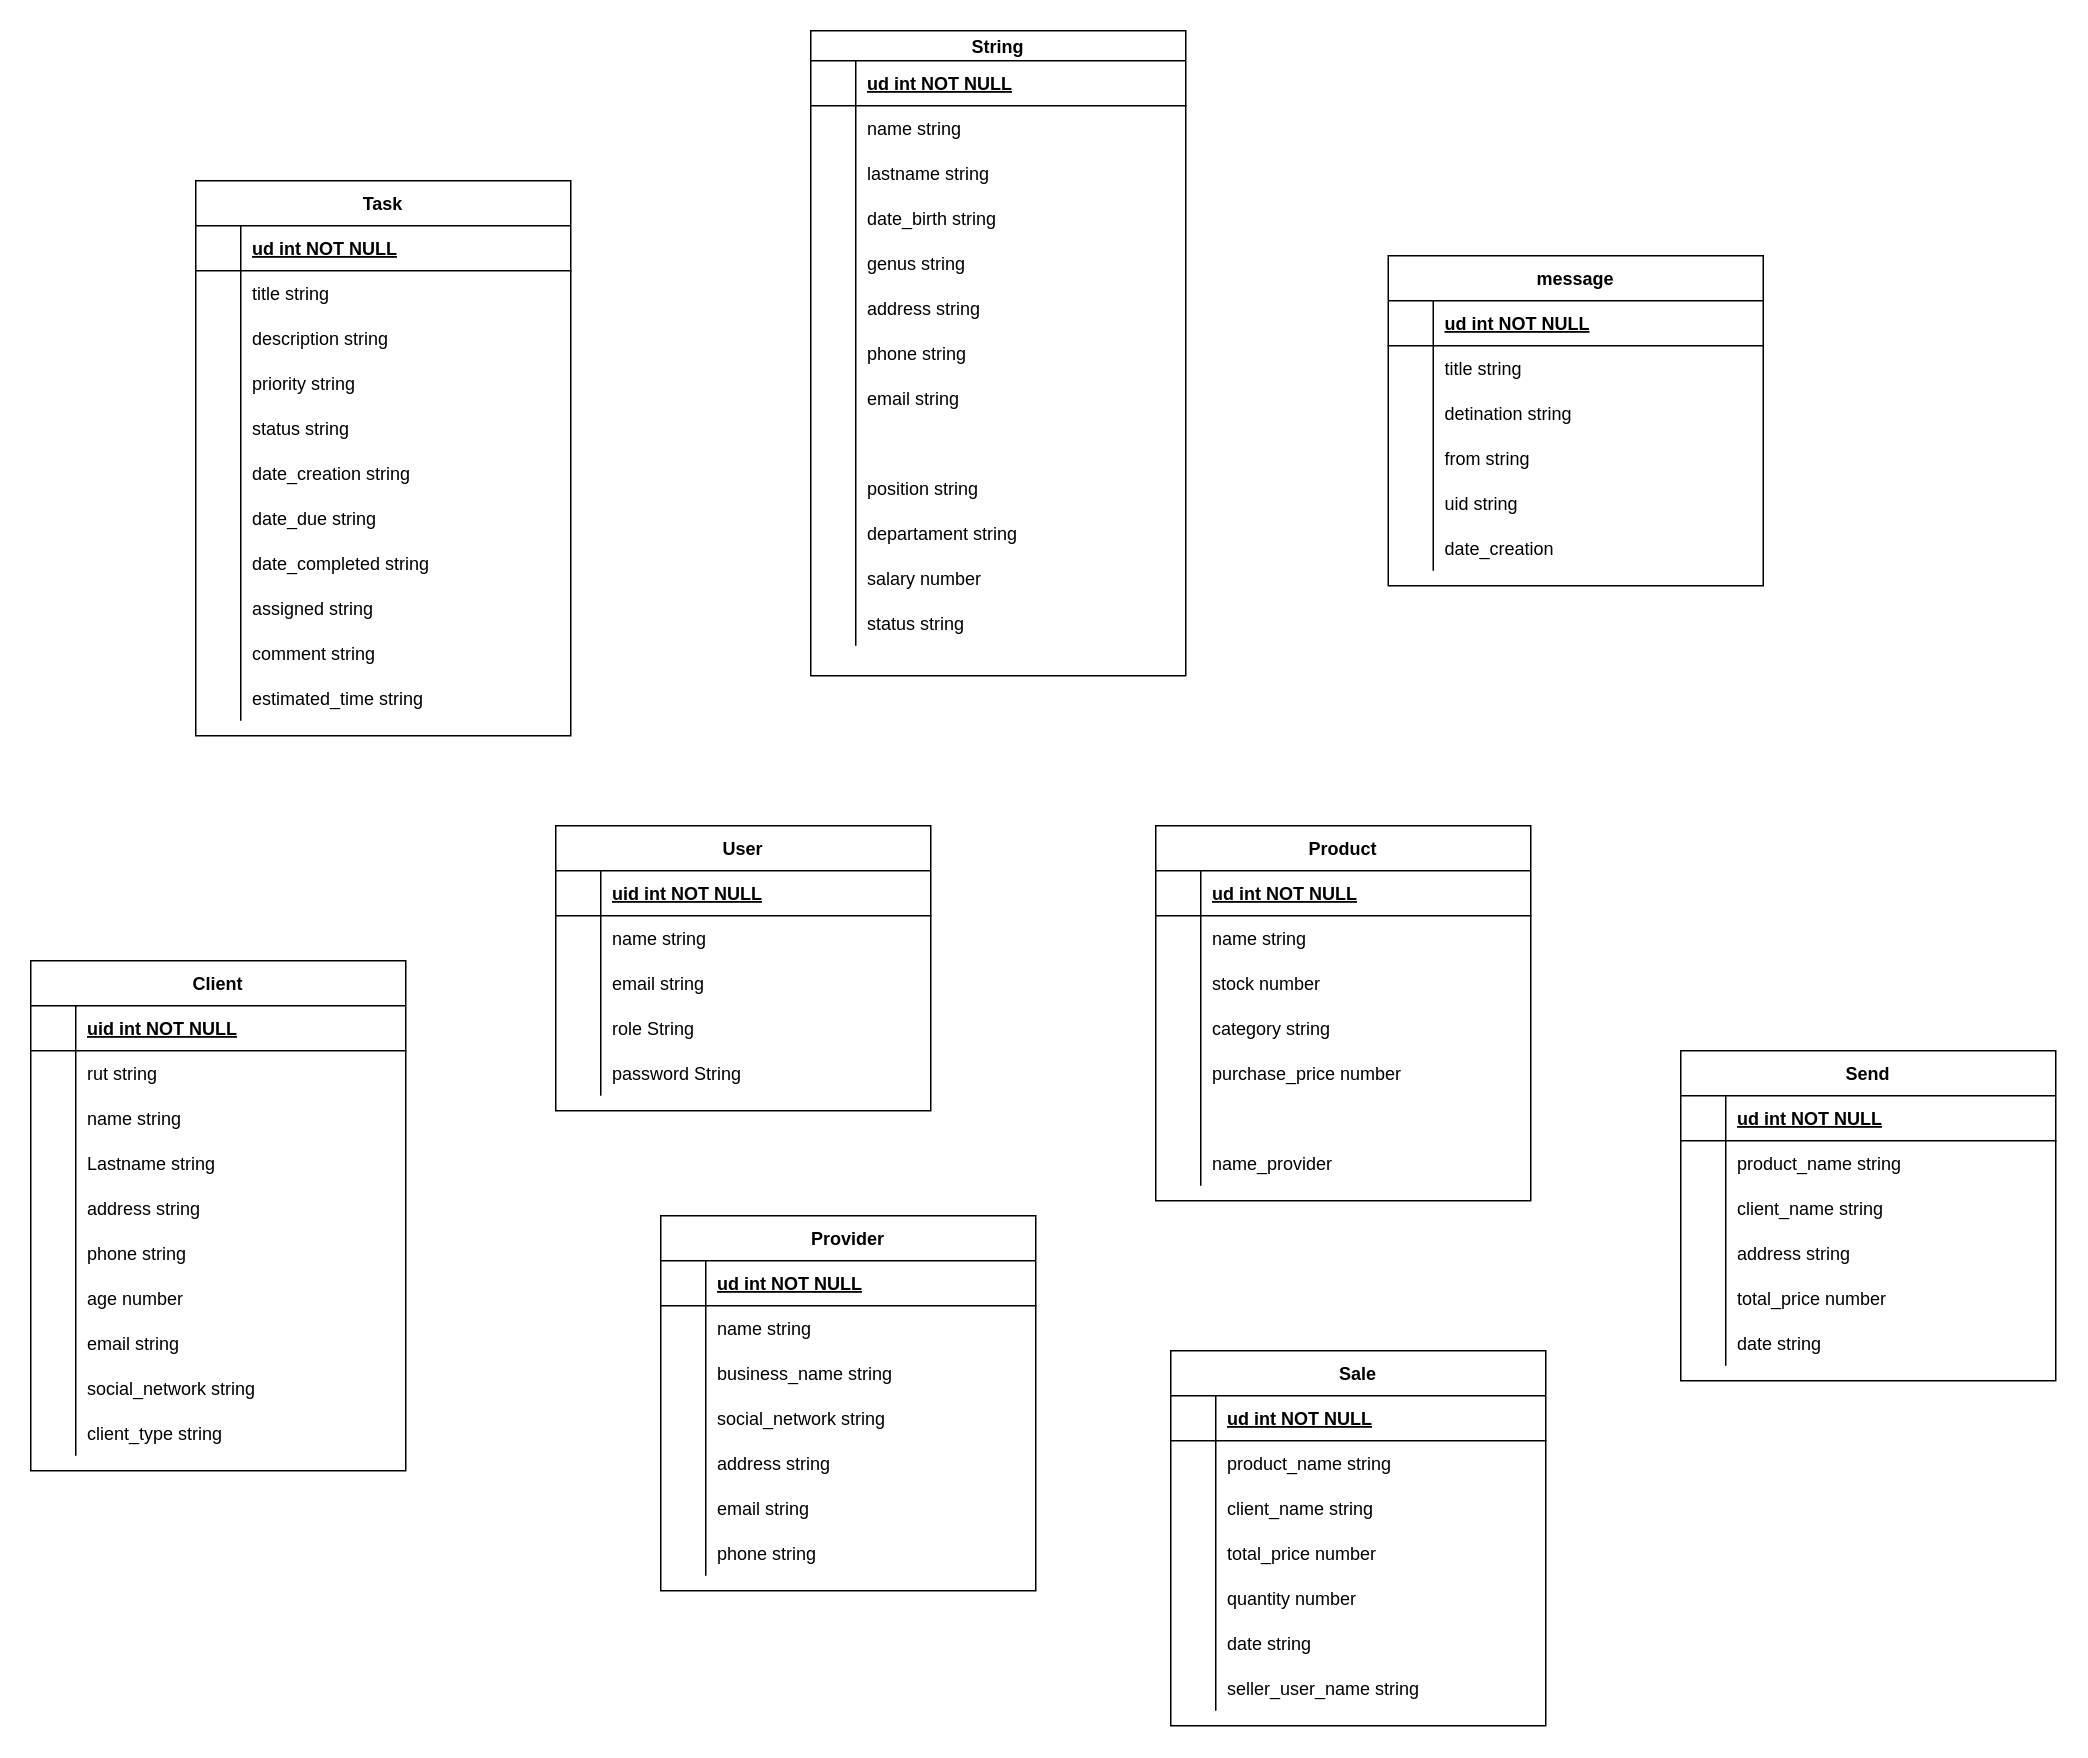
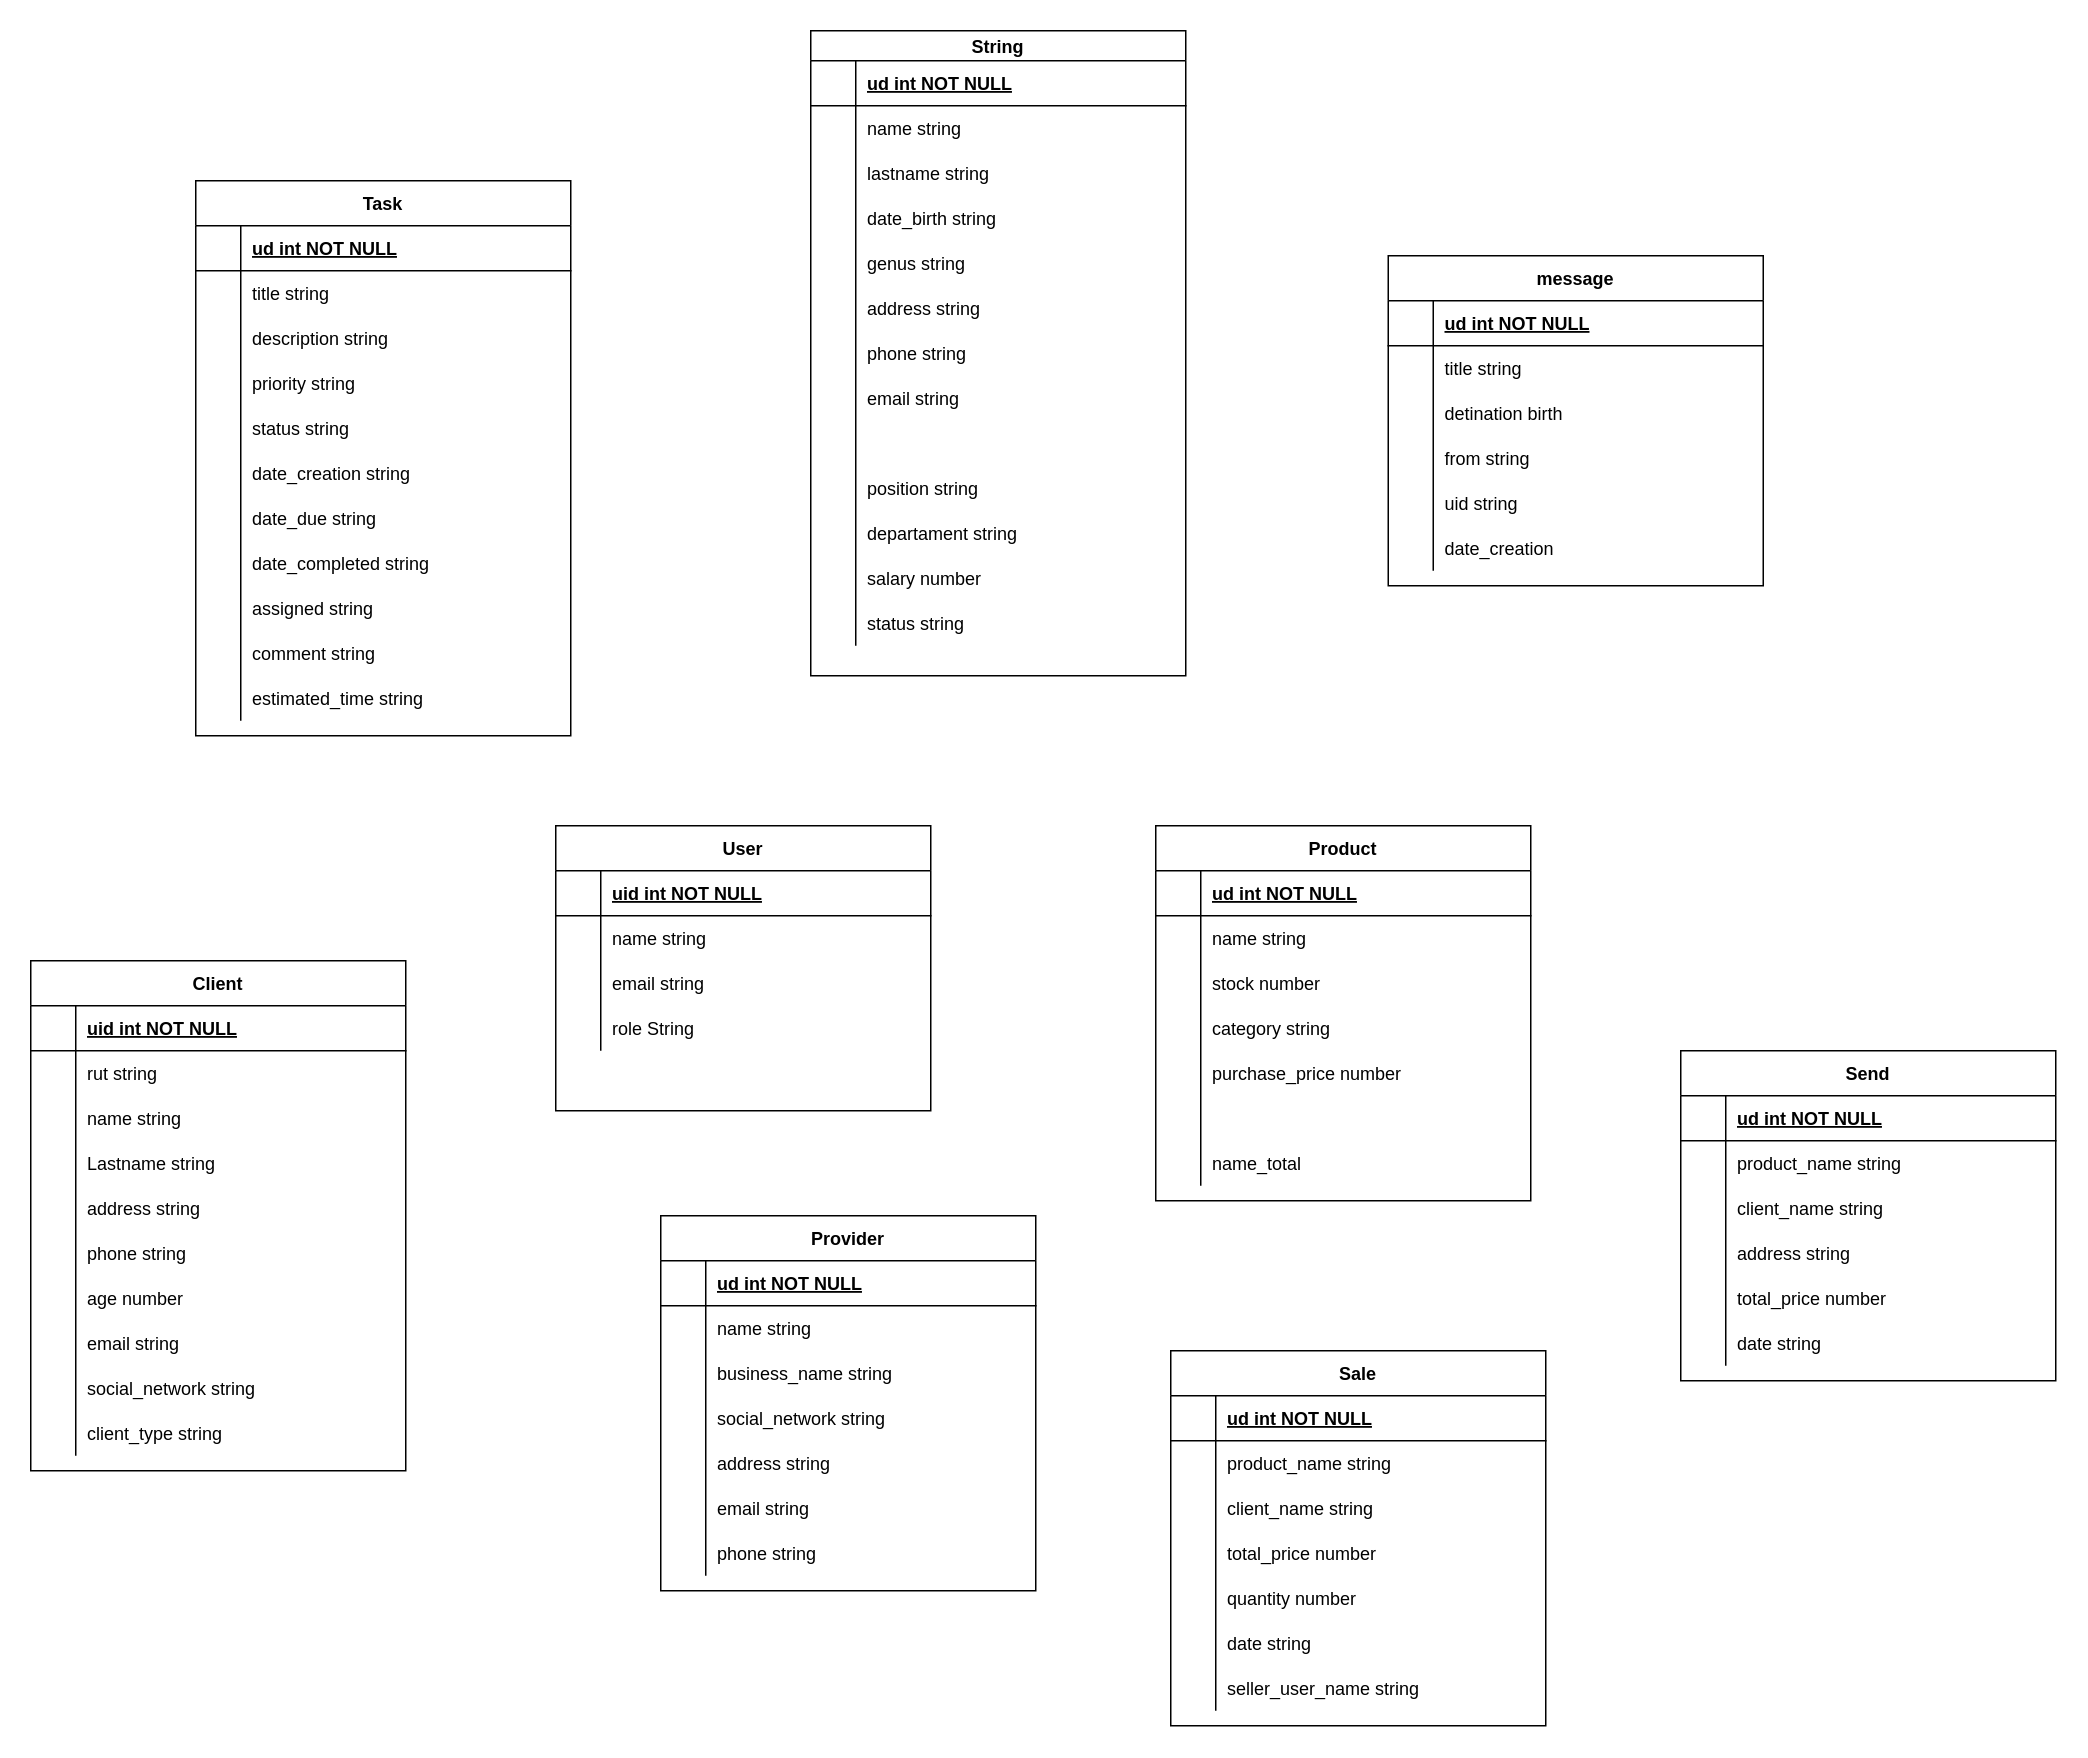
node "detination string": label "detination string" -> "detination birth"
node "password String": removed
node "name_provider": label "name_provider" -> "name_total"
